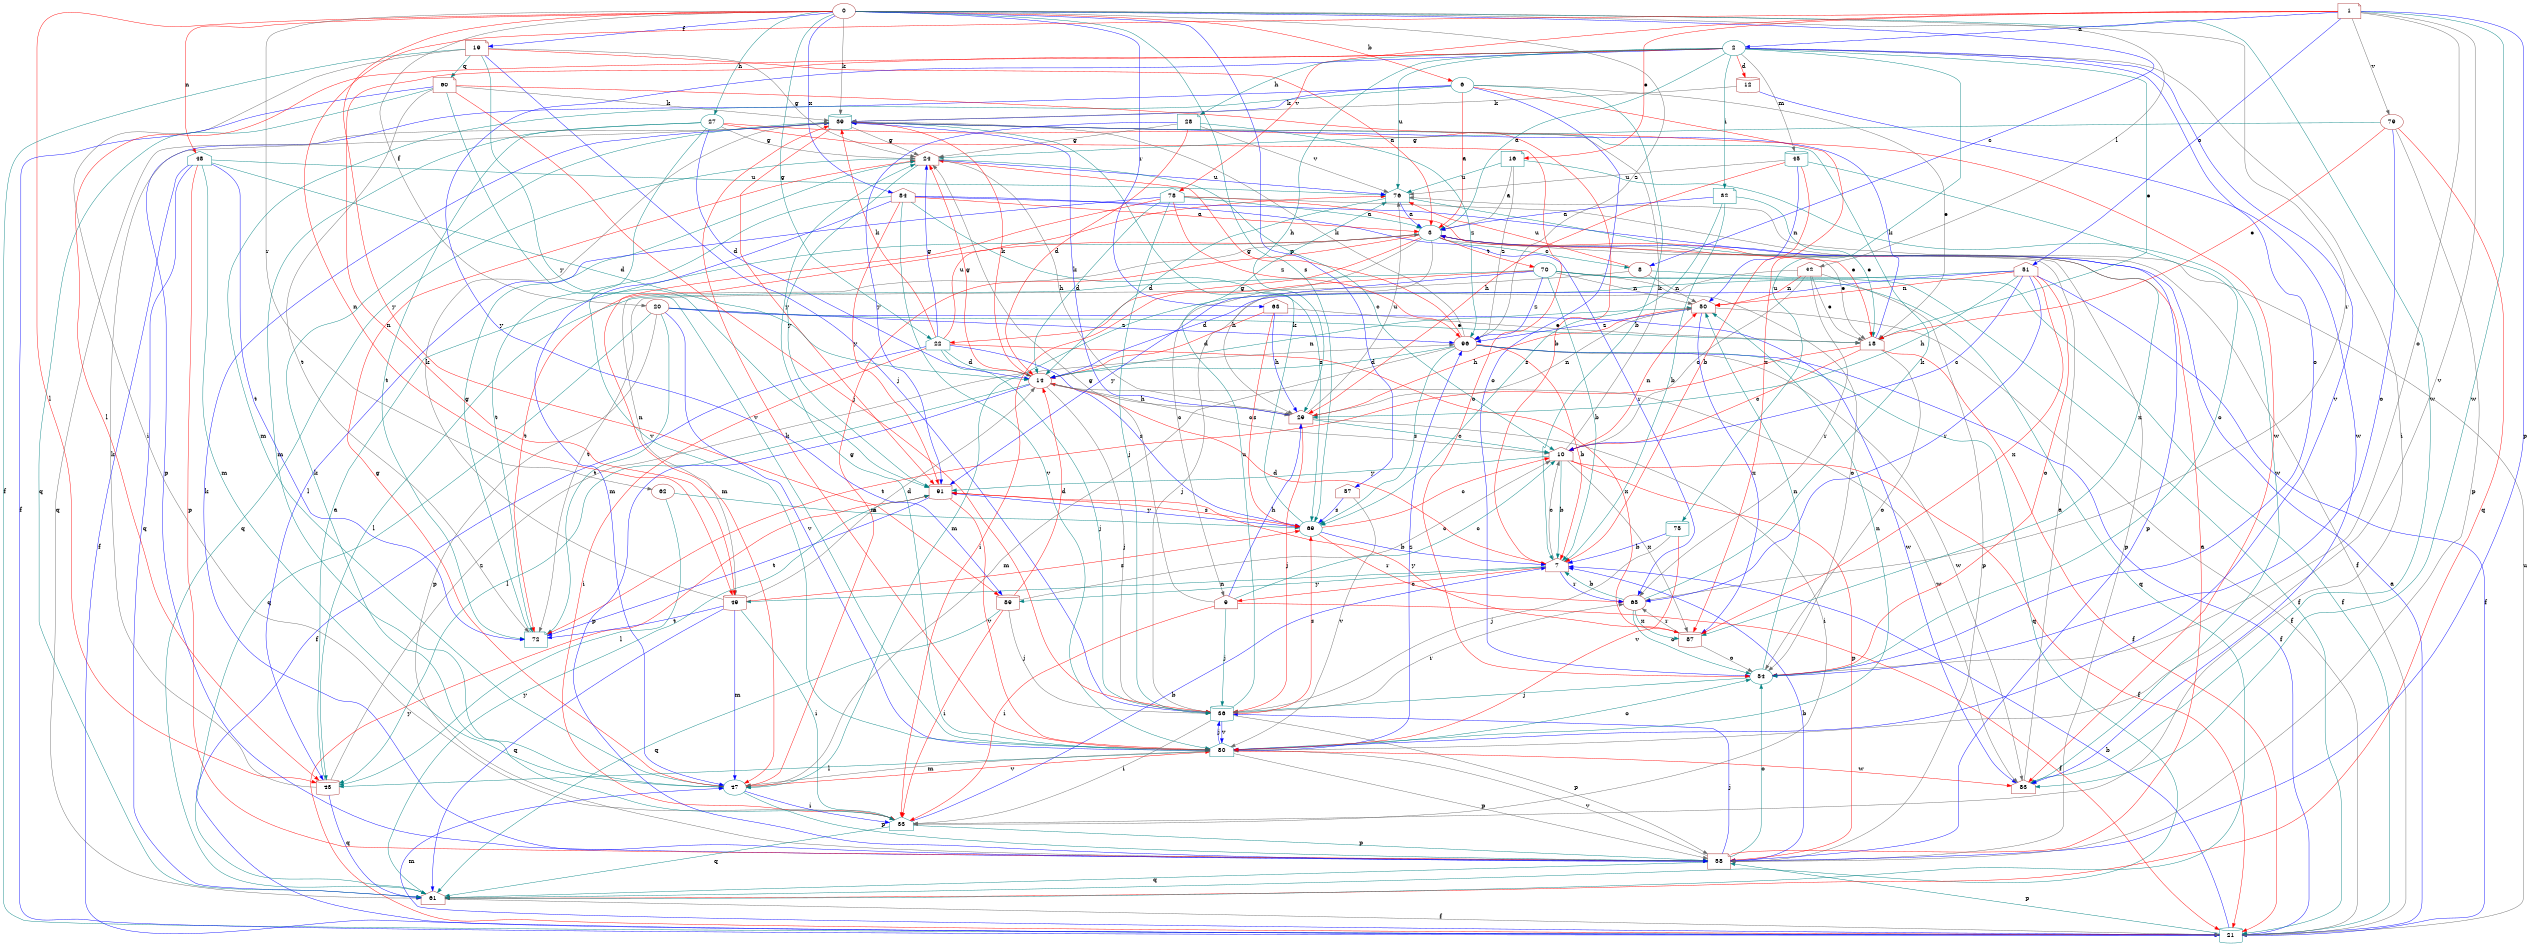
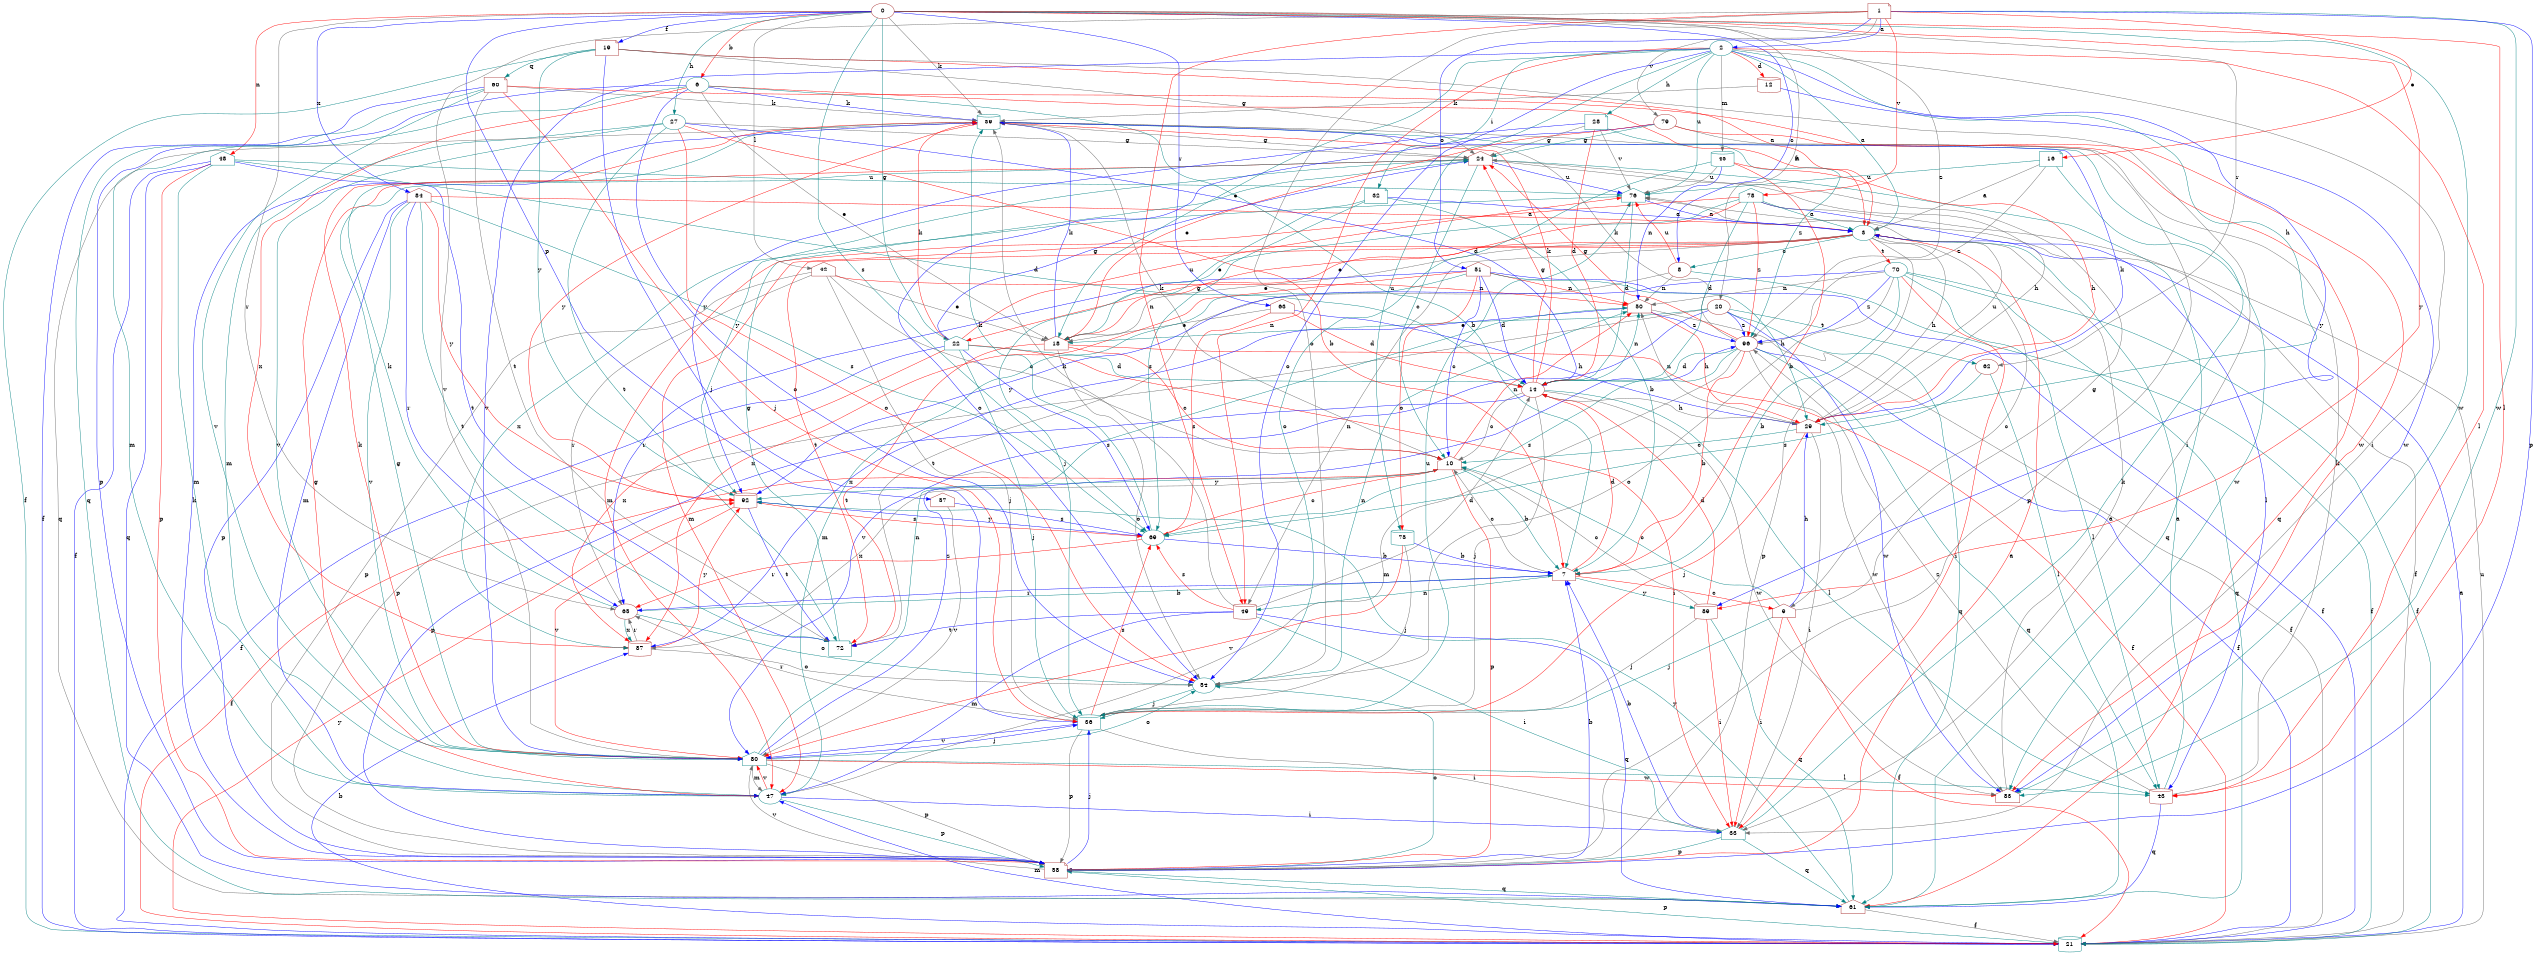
edge "20" -> "72": now "20" -> "62"
node "91": label "91" -> "92"
edge "51" -> "54": now "51" -> "75"
edge "21" -> "7": now "21" -> "87"
